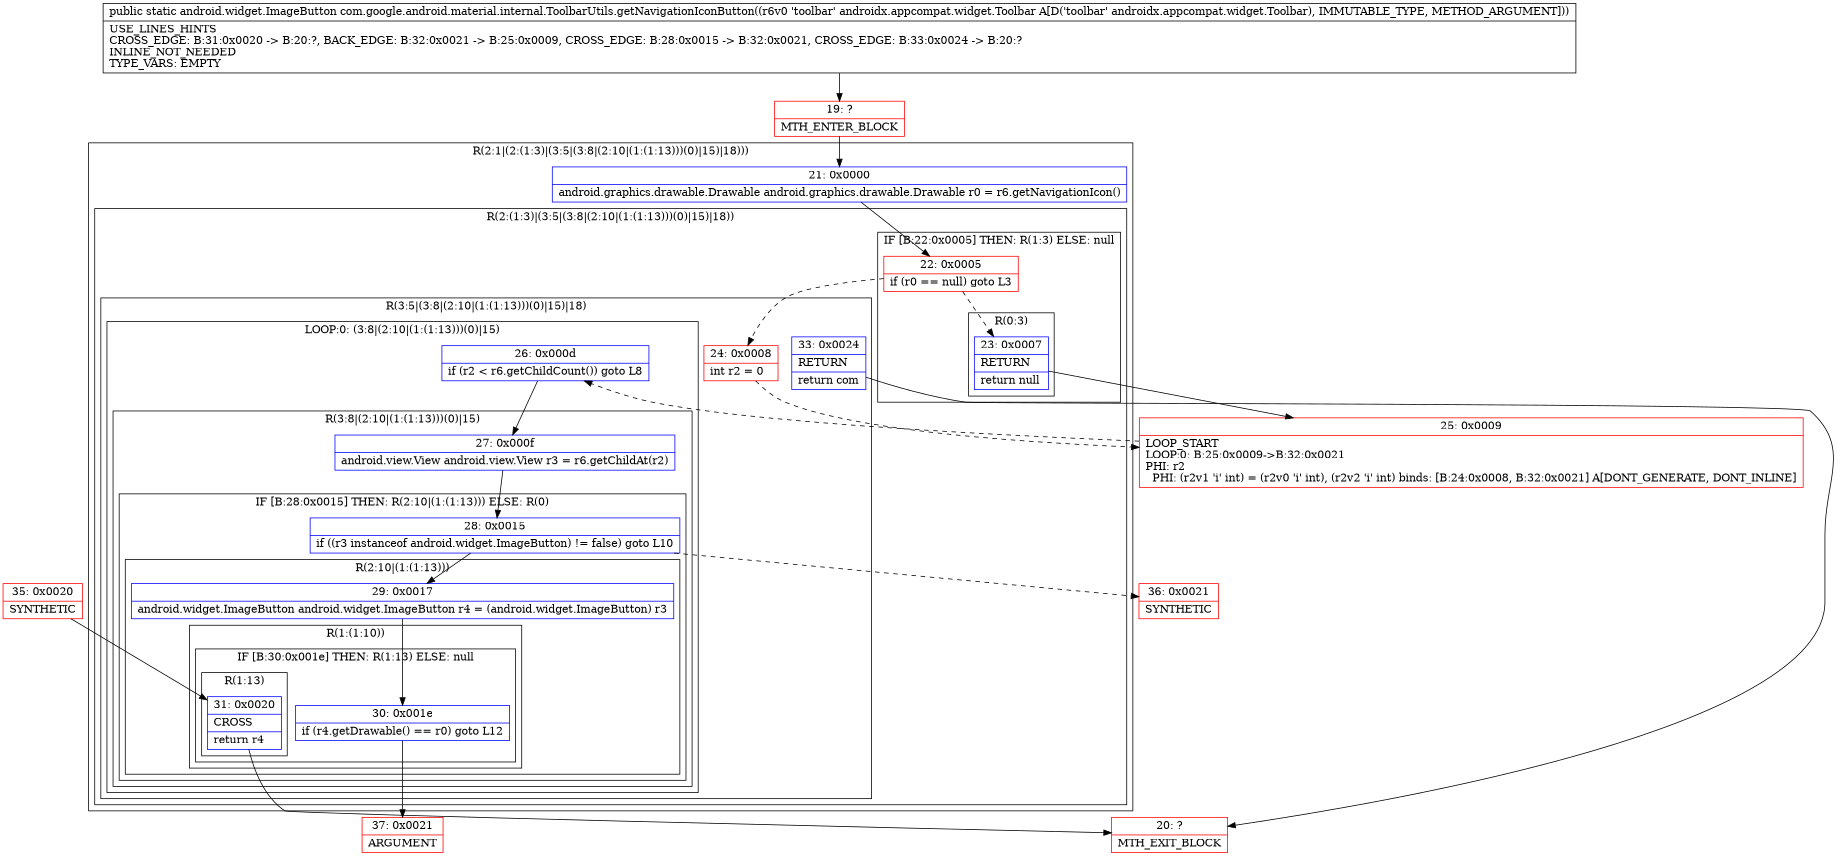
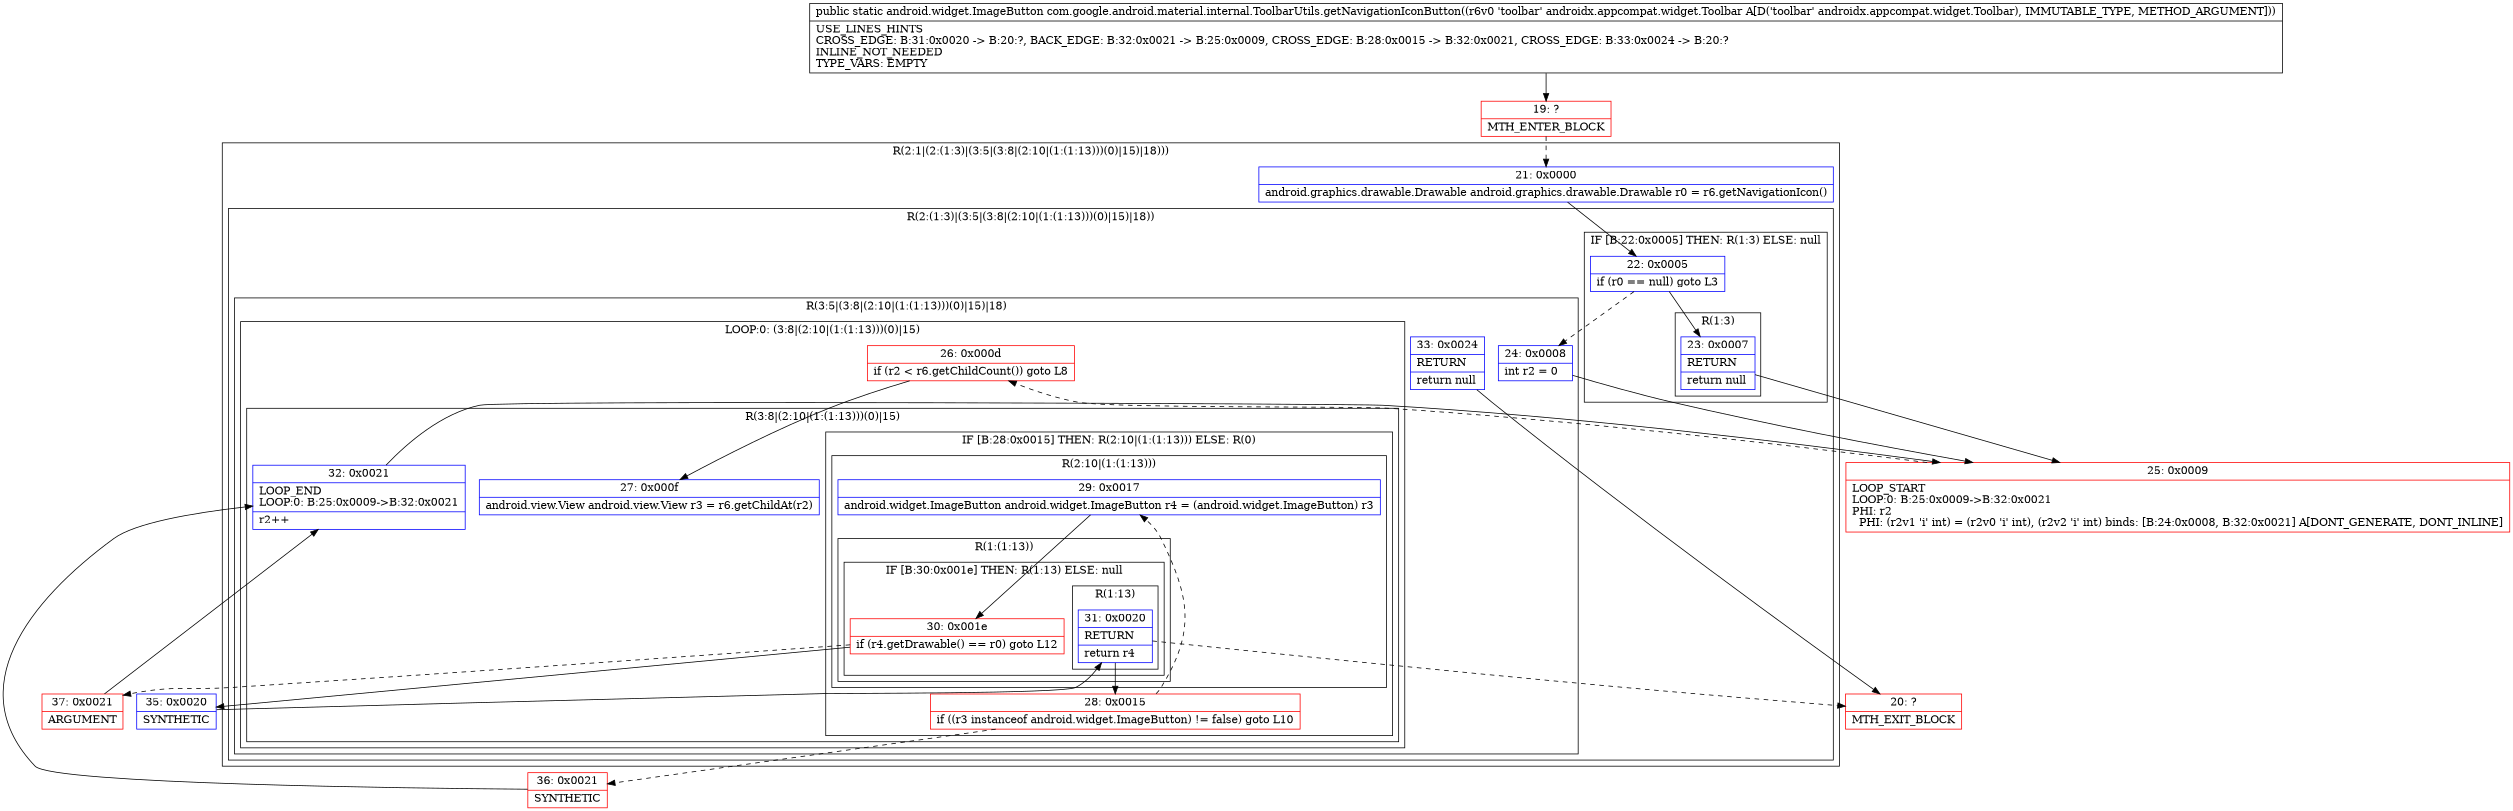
edge "19: ?" -> "21: 0x0000": style solid -> dashed
node "22: 0x0005": color red -> blue
edge "22: 0x0005" -> "23: 0x0007": style dashed -> solid
cluster "R(0:3)": label "R(0:3)" -> "R(1:3)"
node "26: 0x000d": color blue -> red
node "24: 0x0008": color red -> blue
node "33: 0x0024": text "return com" -> "return null"
edge "24: 0x0008" -> "25: 0x0009": style dashed -> solid
edge "27: 0x000f" -> "28: 0x0015": now "31: 0x0020" -> "28: 0x0015"
node "32: 0x0021": added
node "28: 0x0015": color blue -> red
edge "28: 0x0015" -> "29: 0x0017": style solid -> dashed
node "35: 0x0020": color red -> blue
cluster "R(1:(1:10))": label "R(1:(1:10))" -> "R(1:(1:13))"
edge "30: 0x001e" -> "35: 0x0020": added
node "31: 0x0020": text "CROSS" -> "RETURN"
node "30: 0x001e": color blue -> red
edge "30: 0x001e" -> "37: 0x0021": style solid -> dashed
edge "31: 0x0020" -> "20: ?": style solid -> dashed
